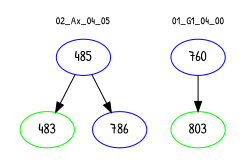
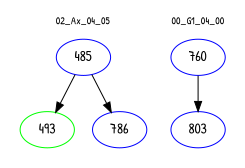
cluster "01_G1_04_00": label "01_G1_04_00" -> "00_G1_04_00"
node "483": label "483" -> "493"
node "803": color green -> blue
